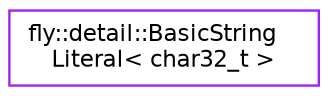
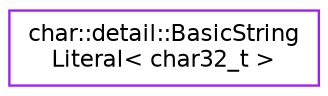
node "fly::detail::BasicString Literal< char32_t >": label "fly::detail::BasicString Literal< char32_t >" -> "char::detail::BasicString Literal< char32_t >"
